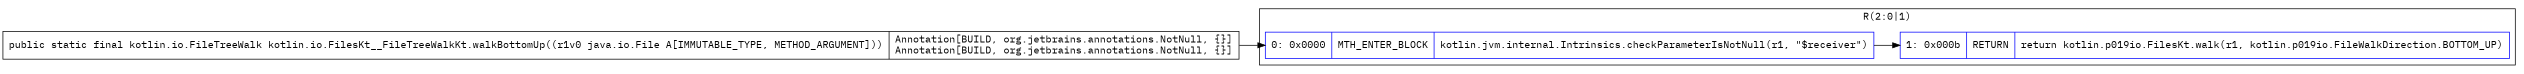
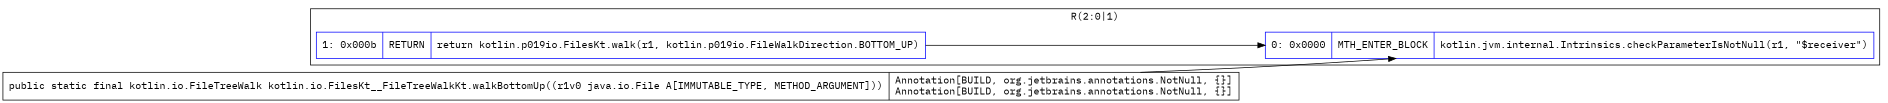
edge "0: 0x0000" -> "1: 0x000b": reversed
